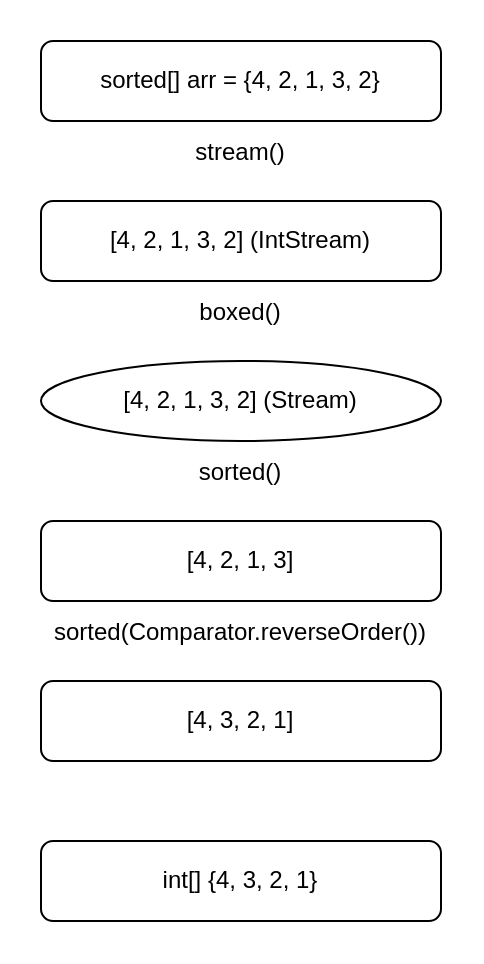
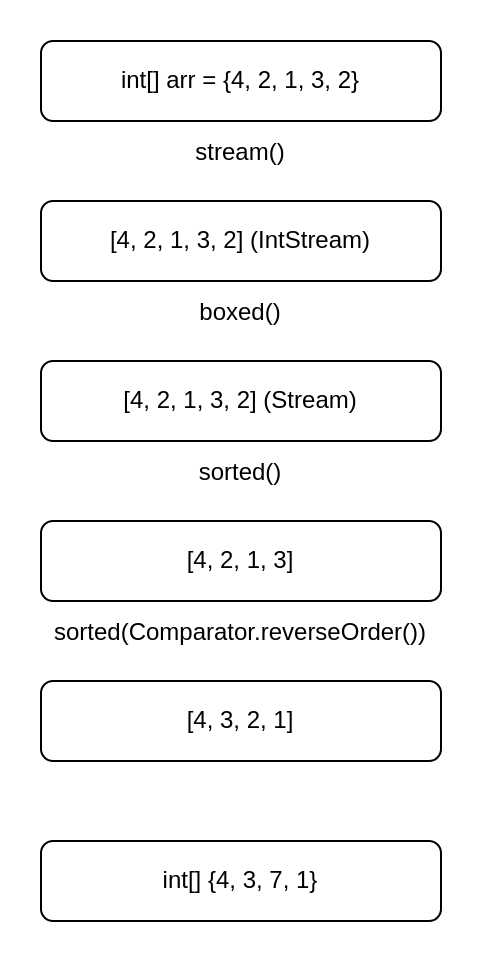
node "sorted[] arr = {4, 2, 1, 3, 2}": label "sorted[] arr = {4, 2, 1, 3, 2}" -> "int[] arr = {4, 2, 1, 3, 2}"
node "[4, 2, 1, 3, 2] (Stream)": shape ellipse -> rounded rectangle
node "int[] {4, 3, 2, 1}": label "int[] {4, 3, 2, 1}" -> "int[] {4, 3, 7, 1}"
